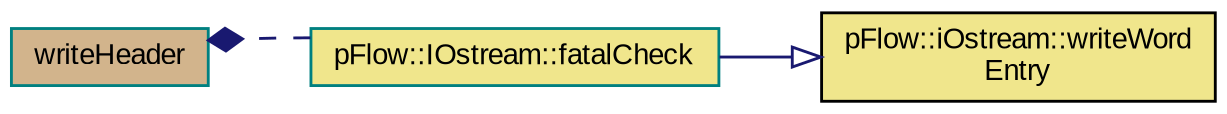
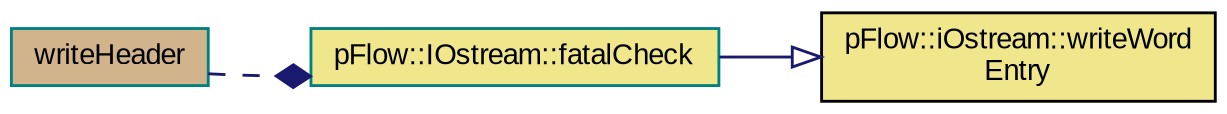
edge "pFlow::IOstream::fatalCheck" -> "writeHeader": reversed
